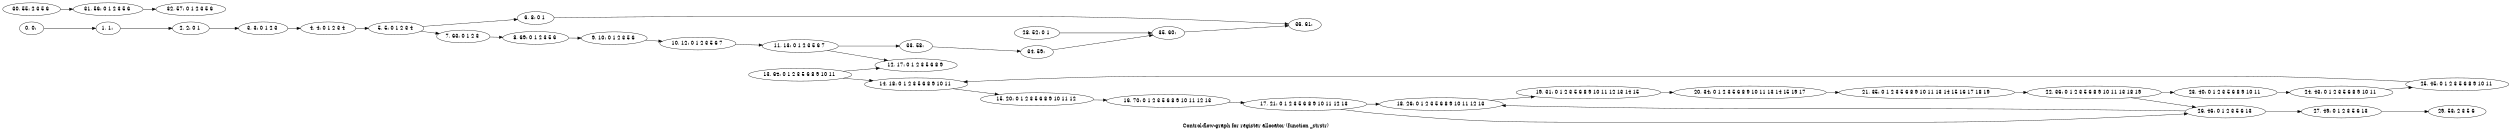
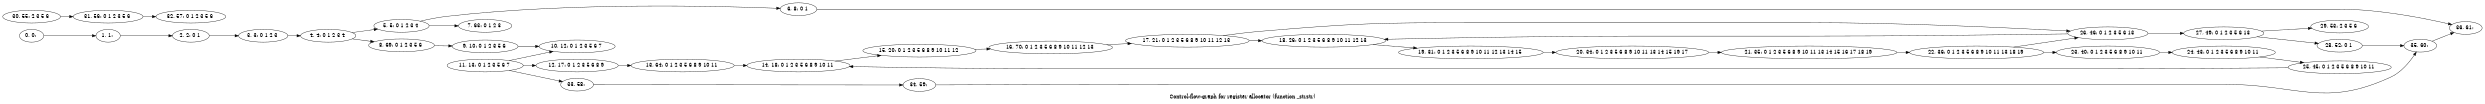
edge "7, 63: 0 1 2 3" -> "8, 69: 0 1 2 3 5 6": now "4, 4: 0 1 2 3 4" -> "8, 69: 0 1 2 3 5 6"
edge "27, 49: 0 1 2 3 5 6 13" -> "28, 52: 0 1": added
edge "10, 12: 0 1 2 3 5 6 7" -> "11, 13: 0 1 2 3 5 6 7": reversed
edge "13, 64: 0 1 2 3 5 6 8 9 10 11" -> "12, 17: 0 1 2 3 5 6 8 9": reversed
